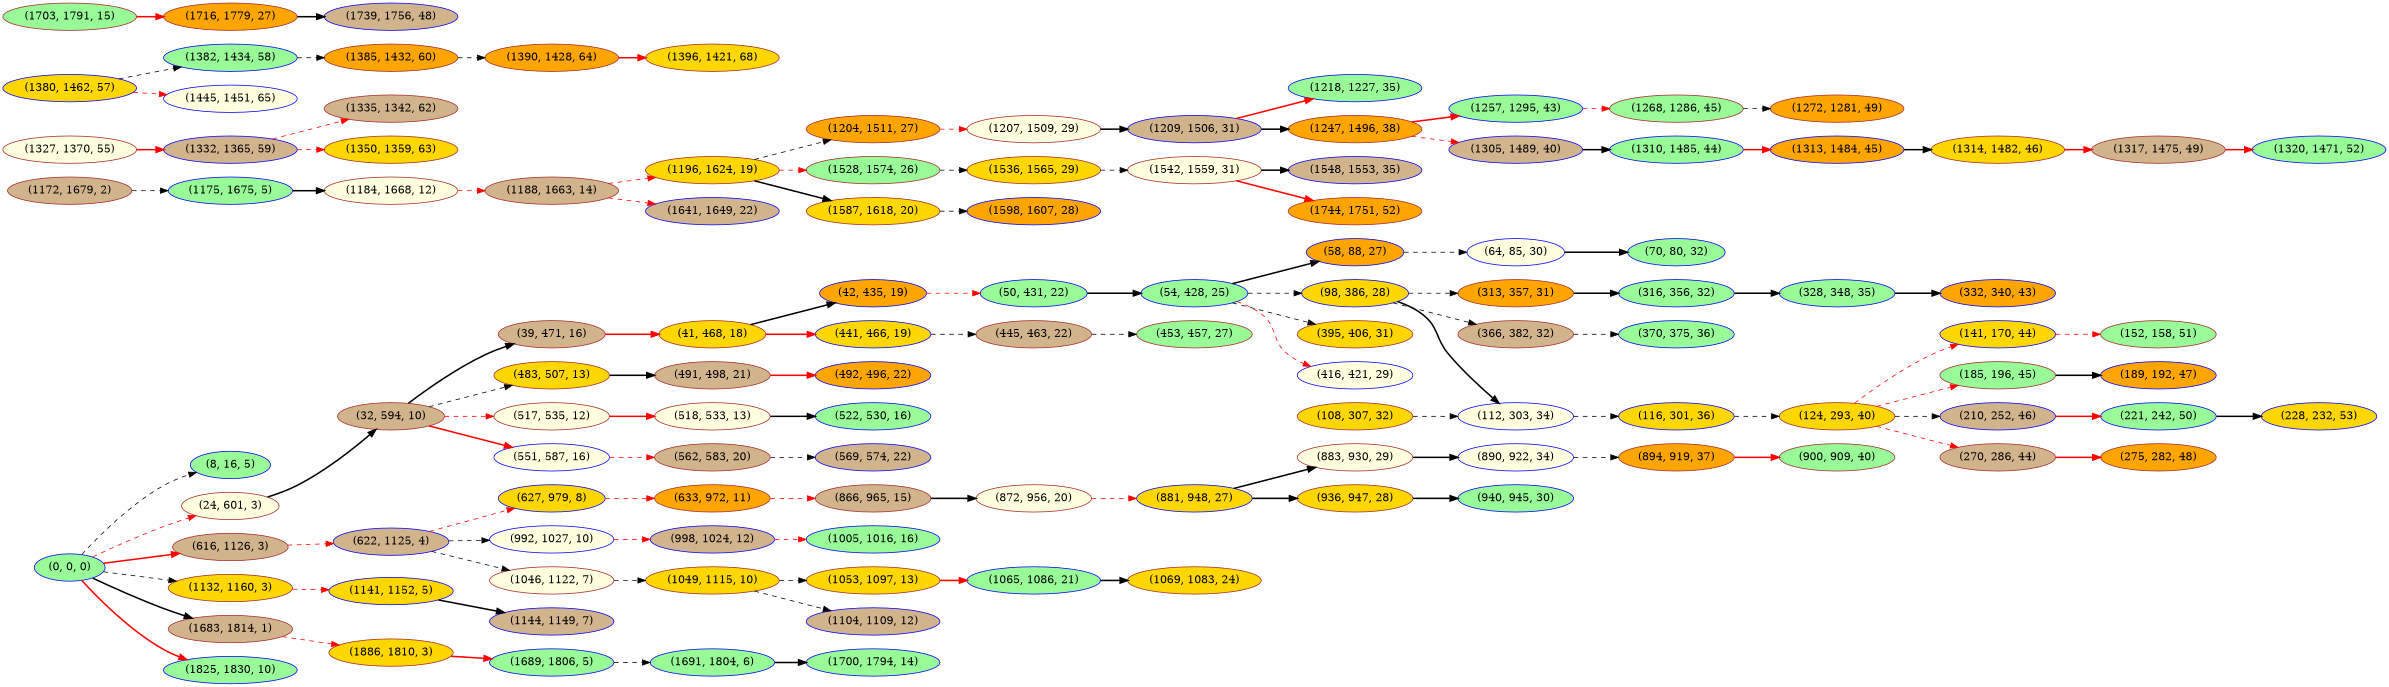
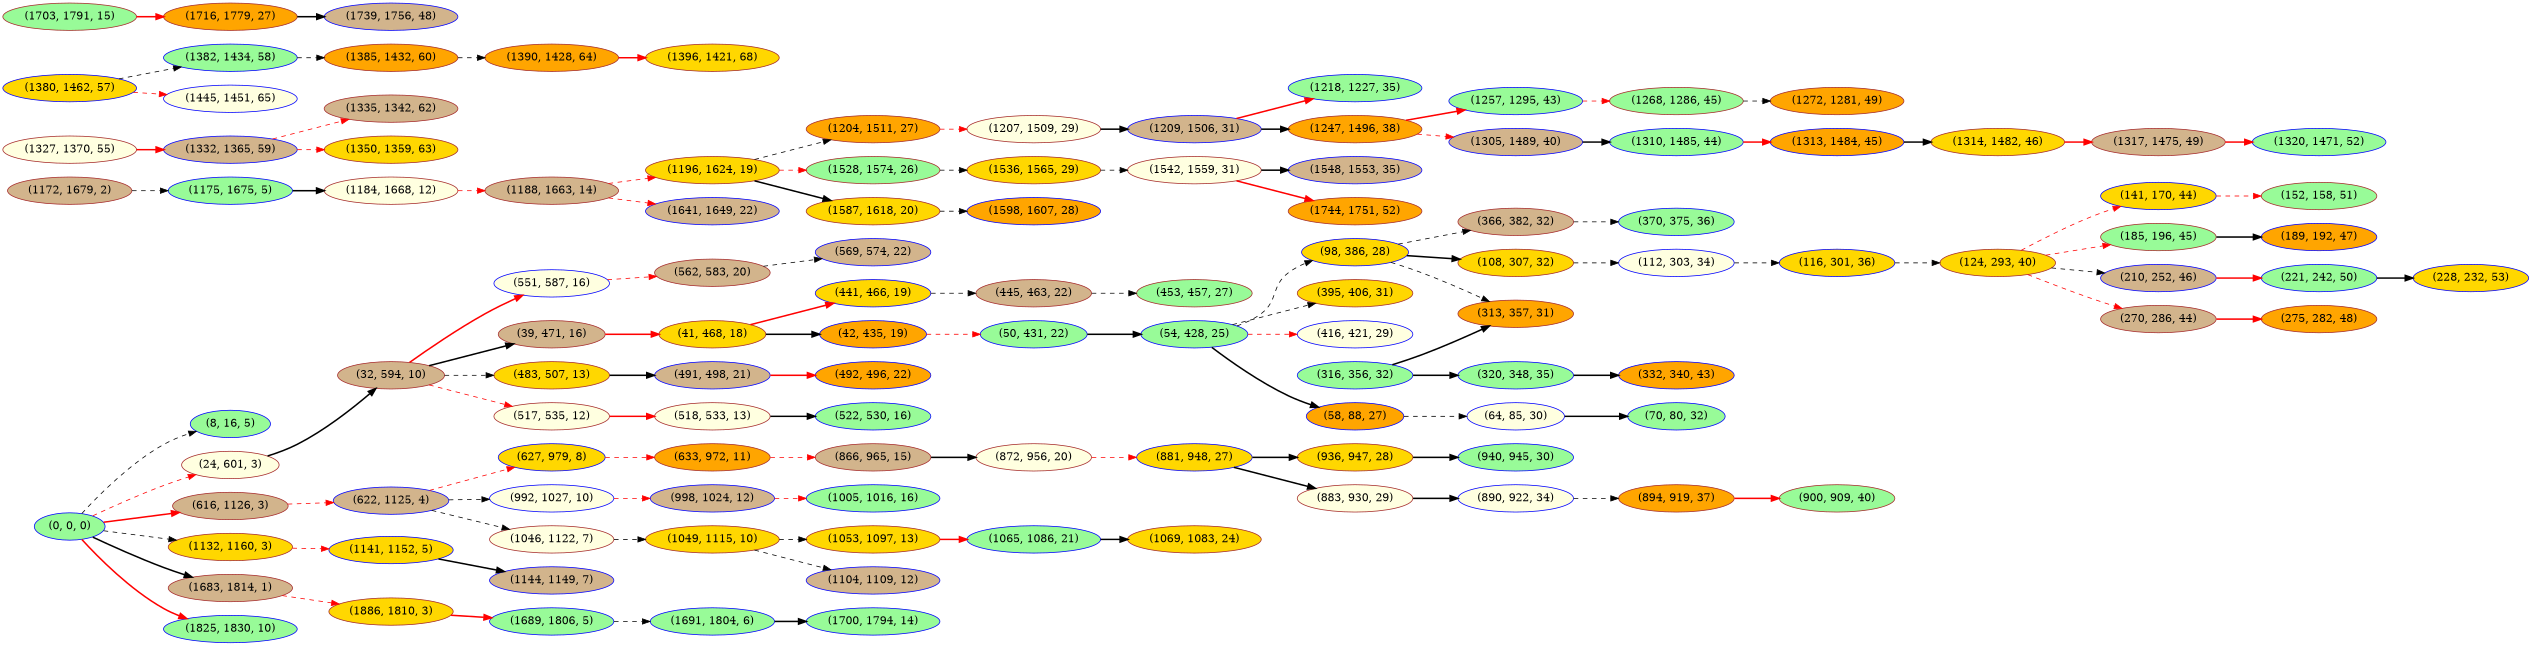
edge "(313, 357, 31)" -> "(316, 356, 32)": reversed
node "(328, 348, 35)": label "(328, 348, 35)" -> "(320, 348, 35)"
edge "(98, 386, 28)" -> "(112, 303, 34)": now "(98, 386, 28)" -> "(108, 307, 32)"
node "(491, 498, 21)": color brown -> blue
